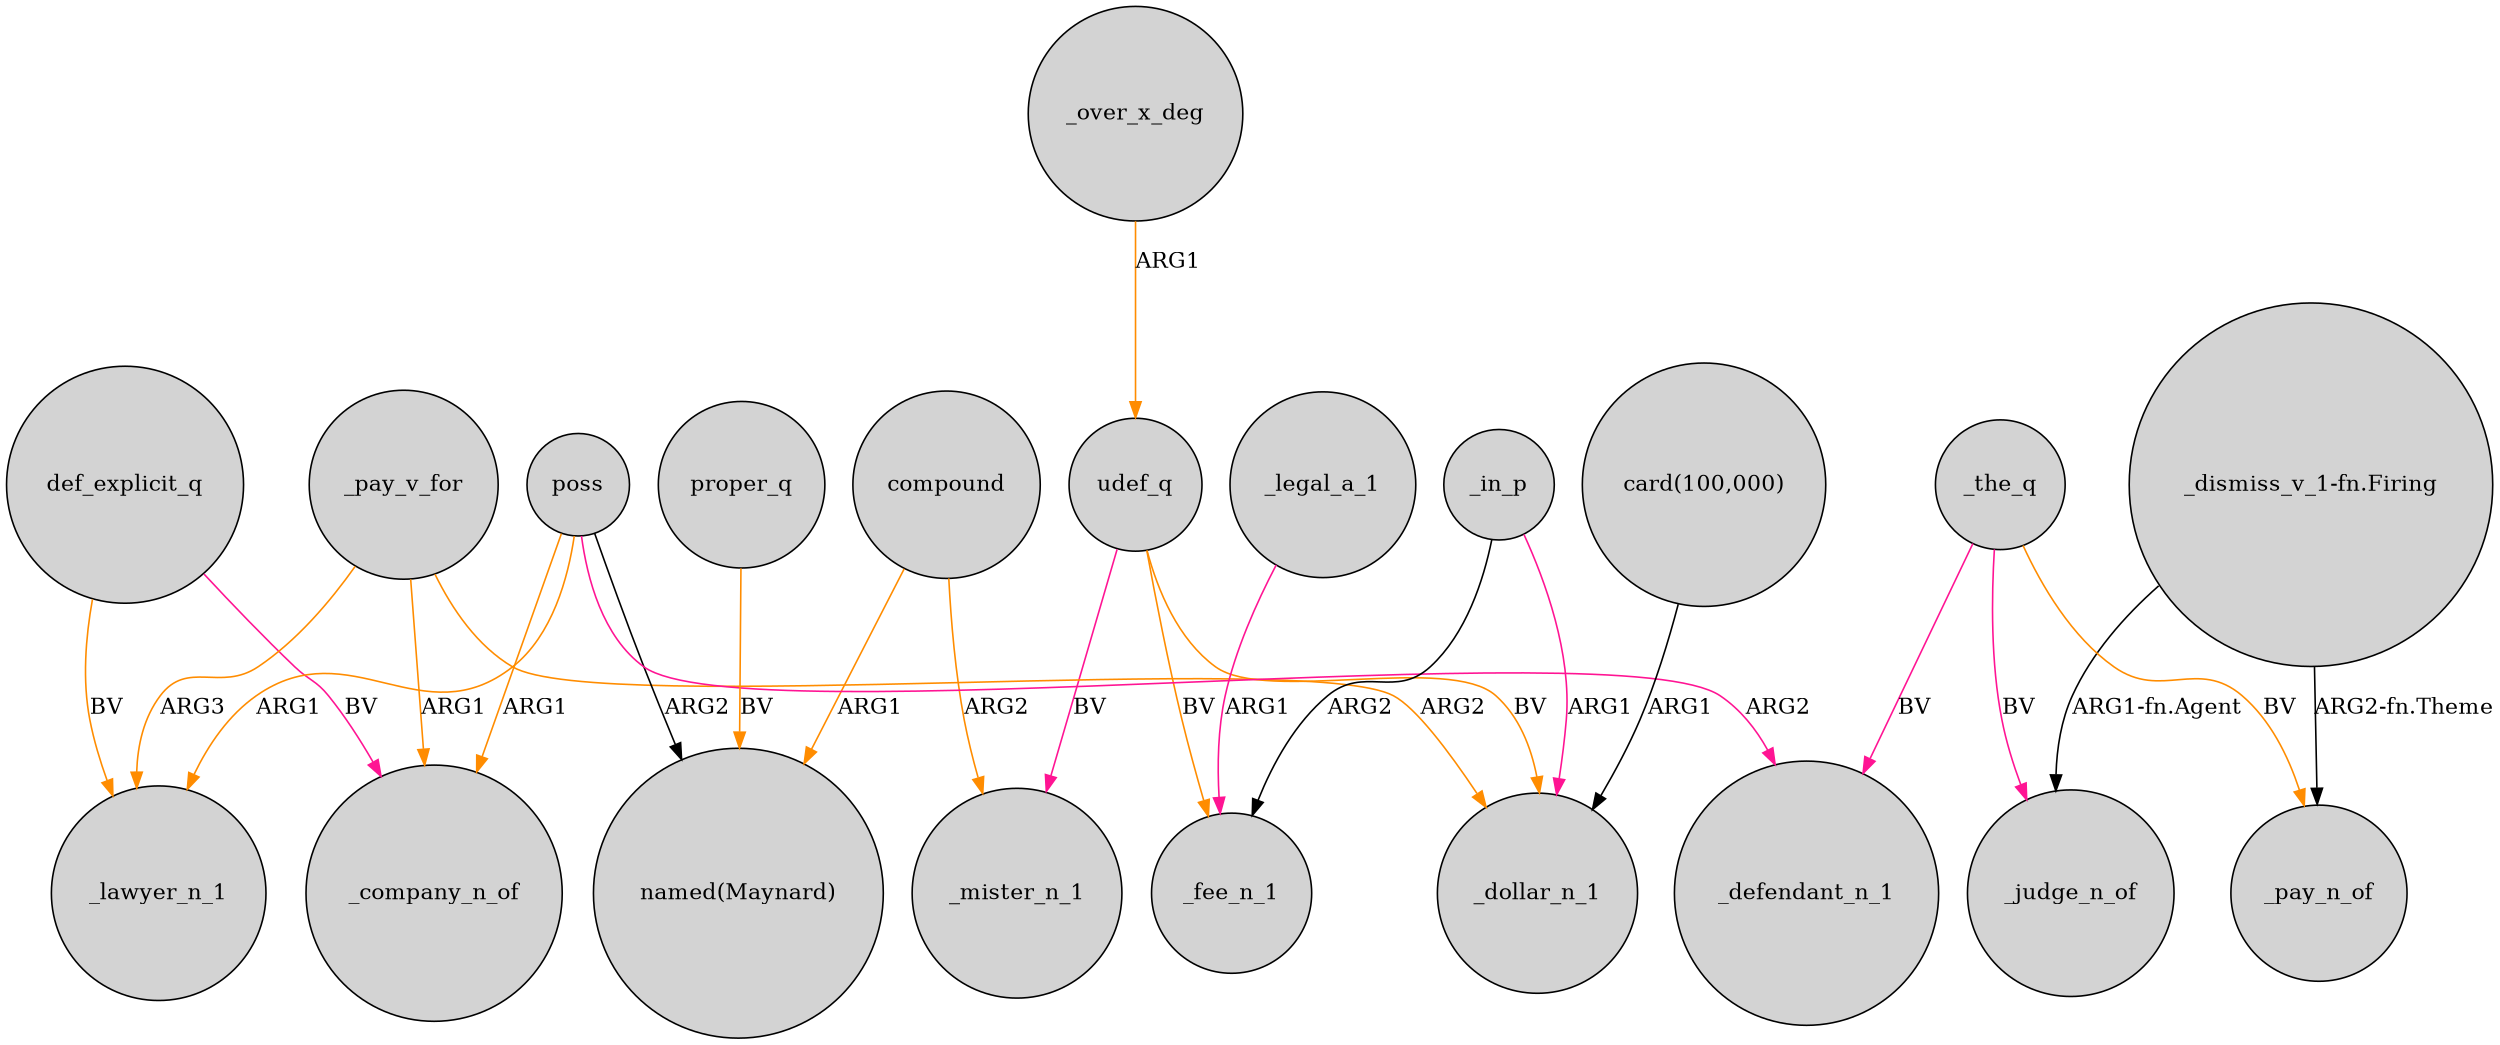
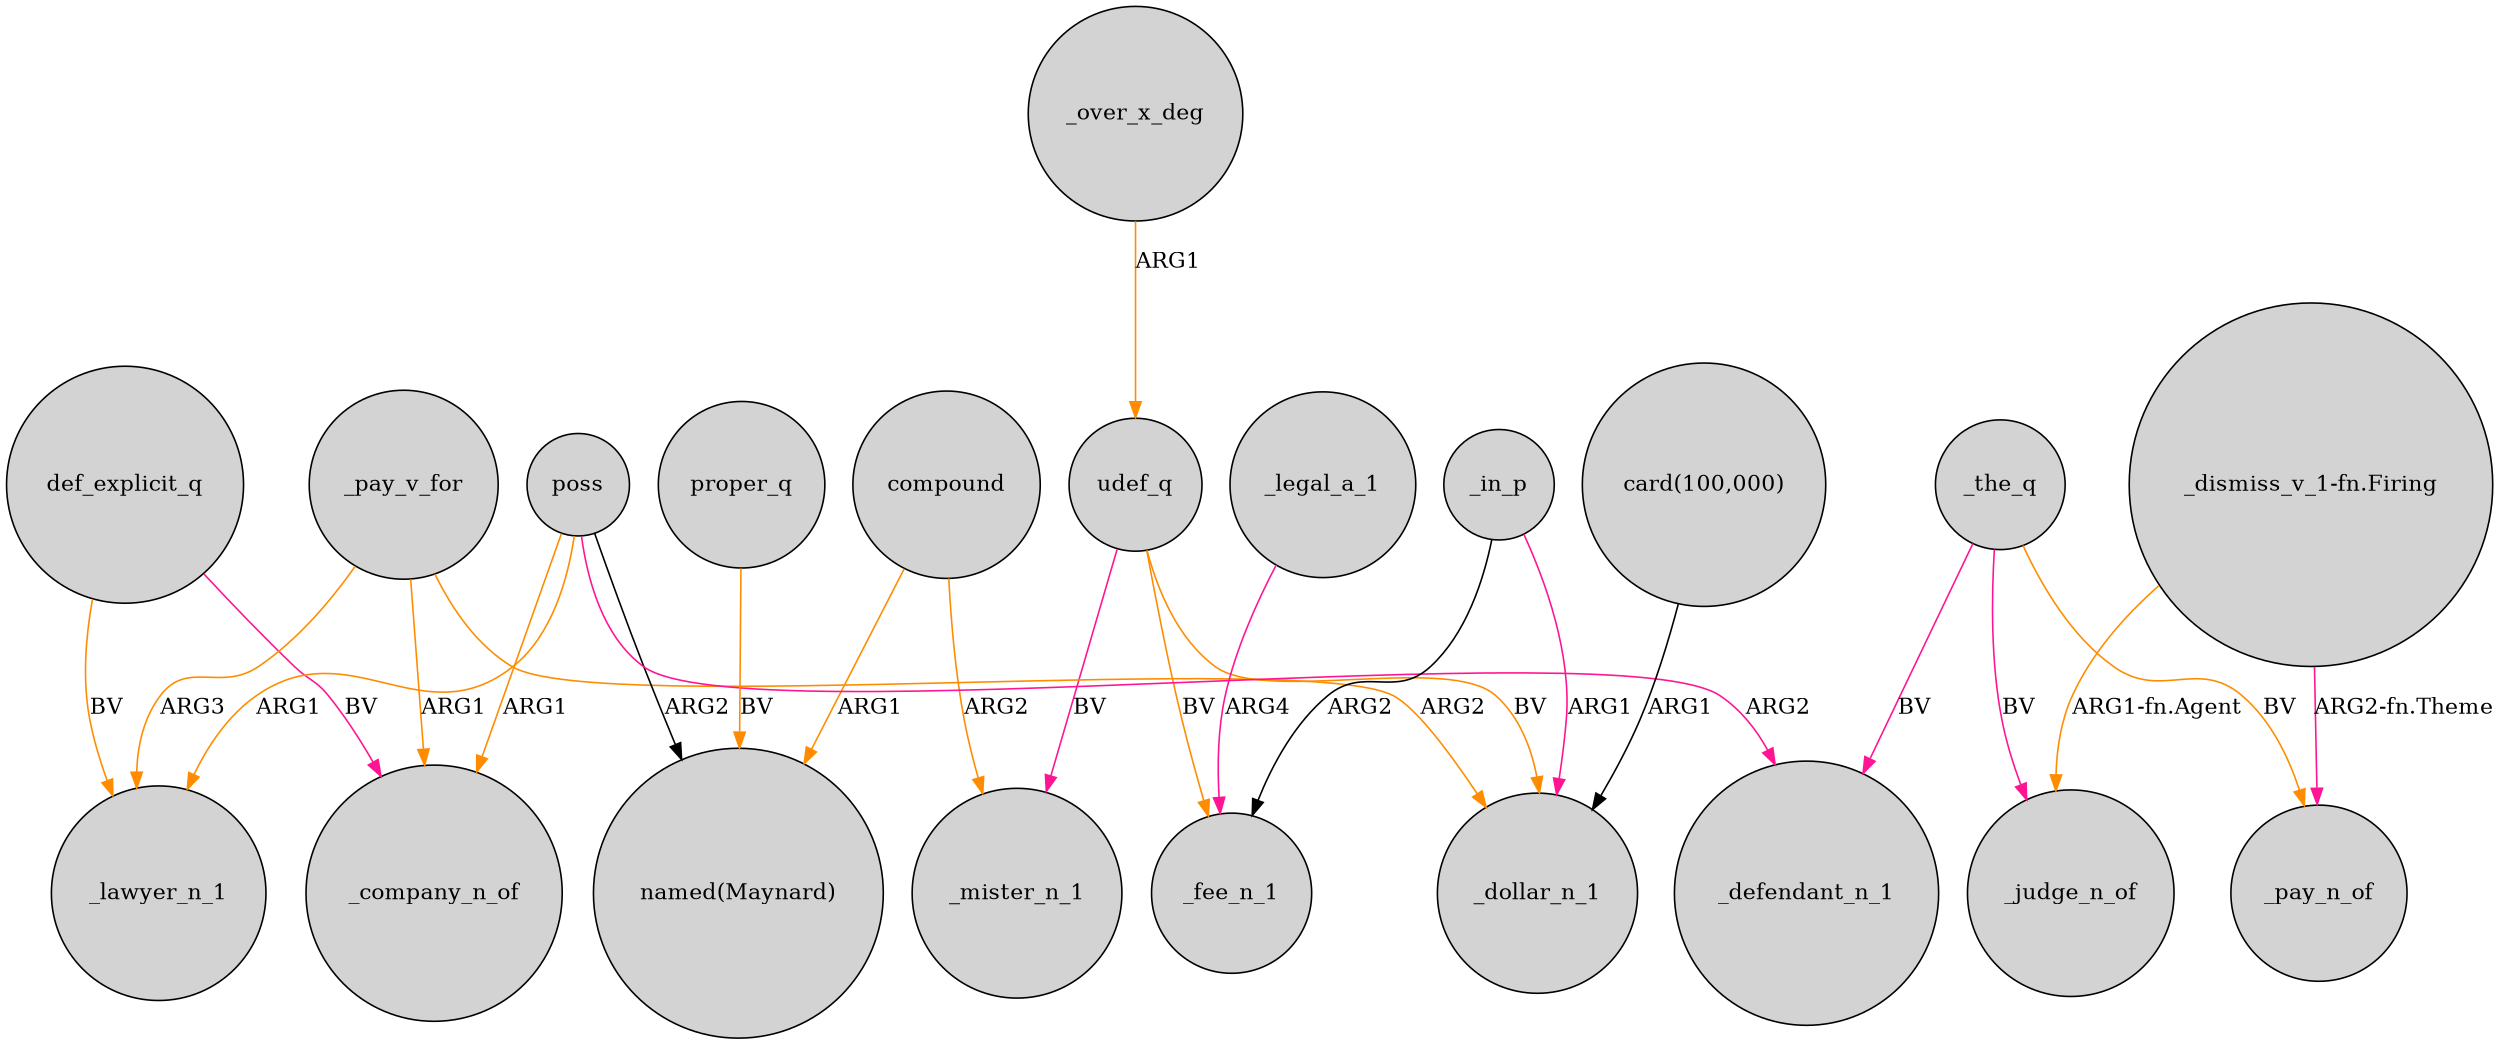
edge "_dismiss_v_1-fn.Firing" -> "_judge_n_of": color black -> darkorange
edge "_legal_a_1" -> "_fee_n_1": label "ARG1" -> "ARG4"
edge "_dismiss_v_1-fn.Firing" -> "_pay_n_of": color black -> deeppink
